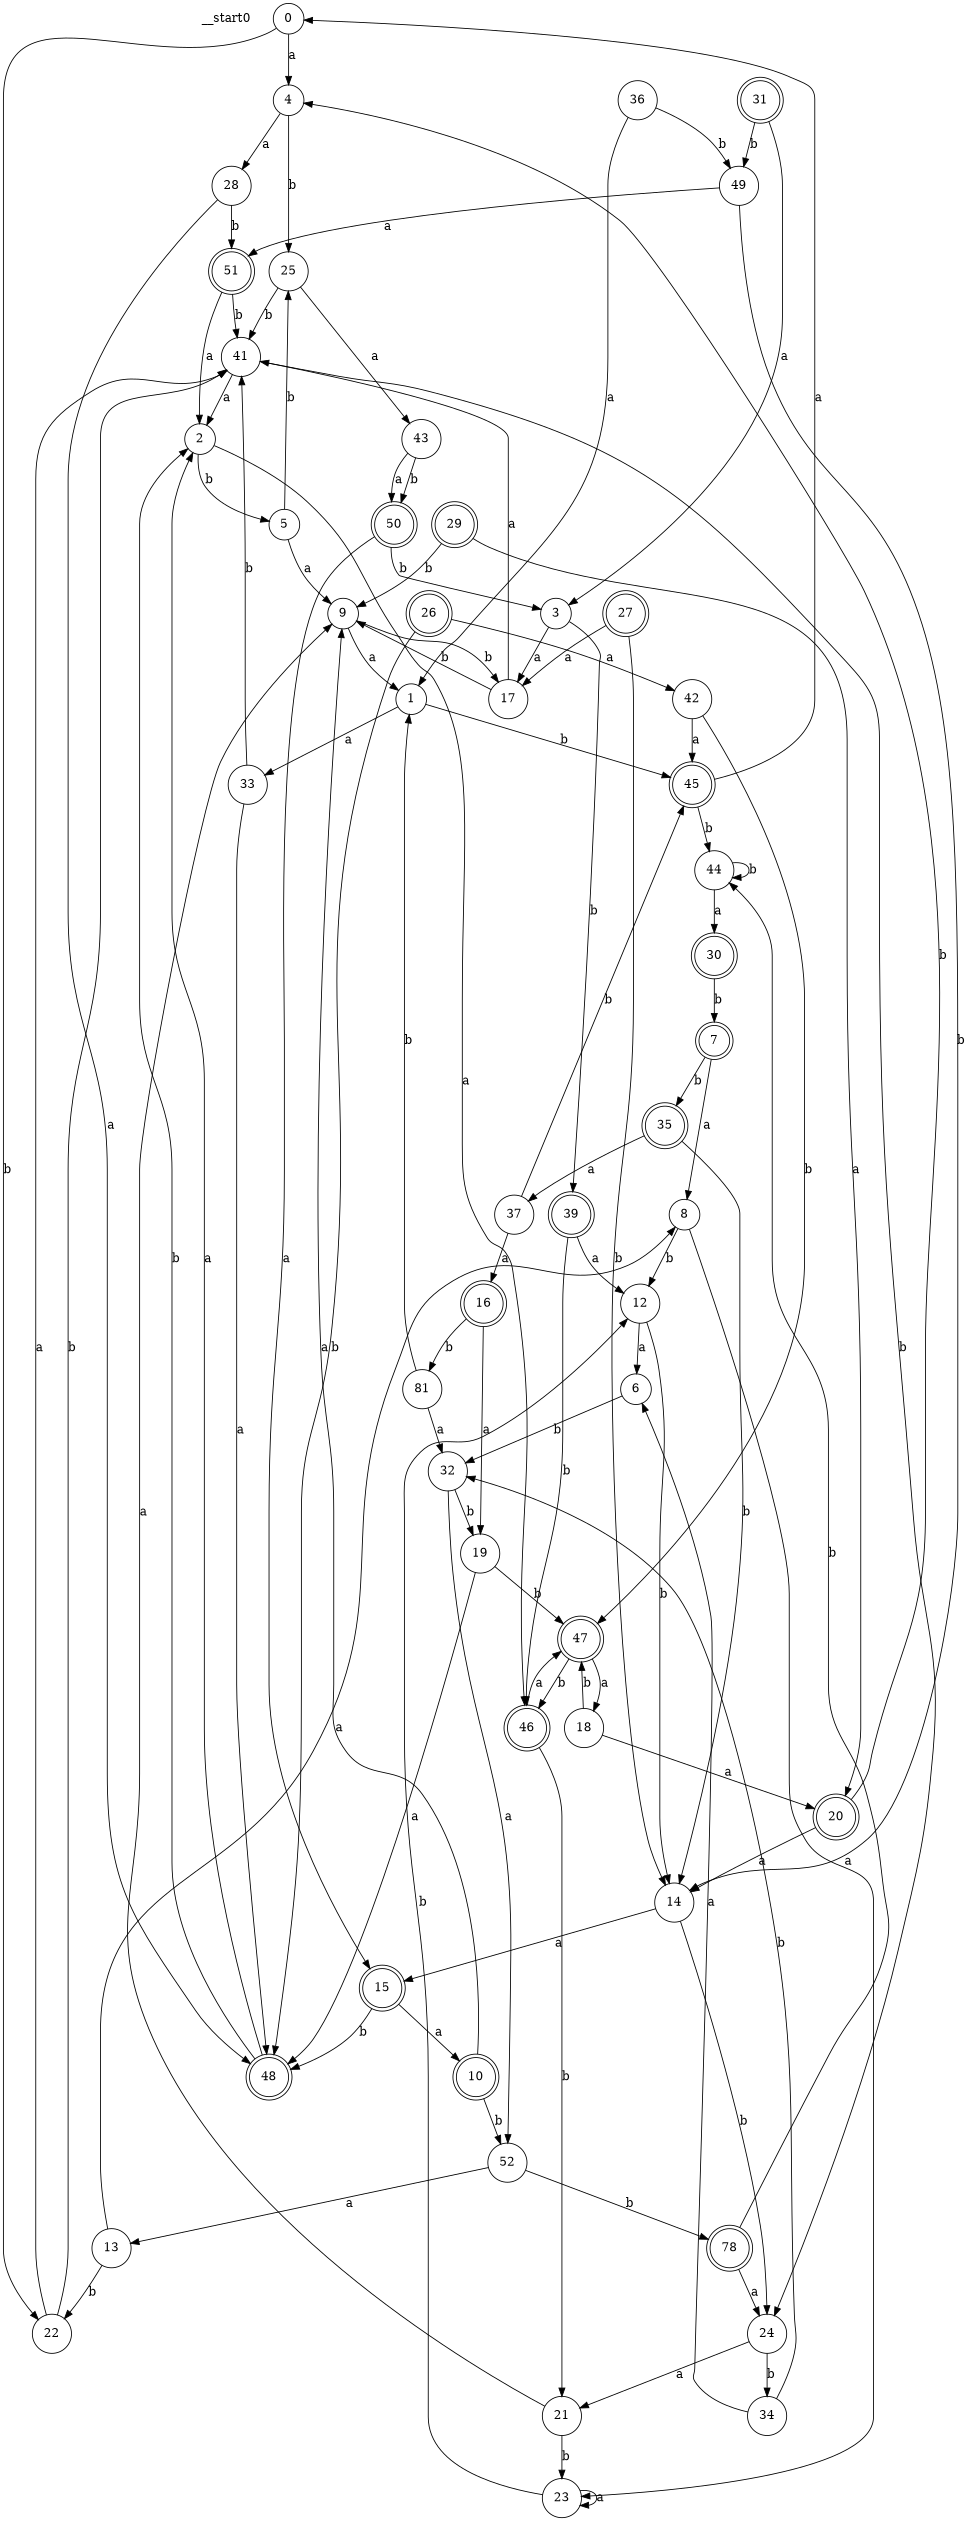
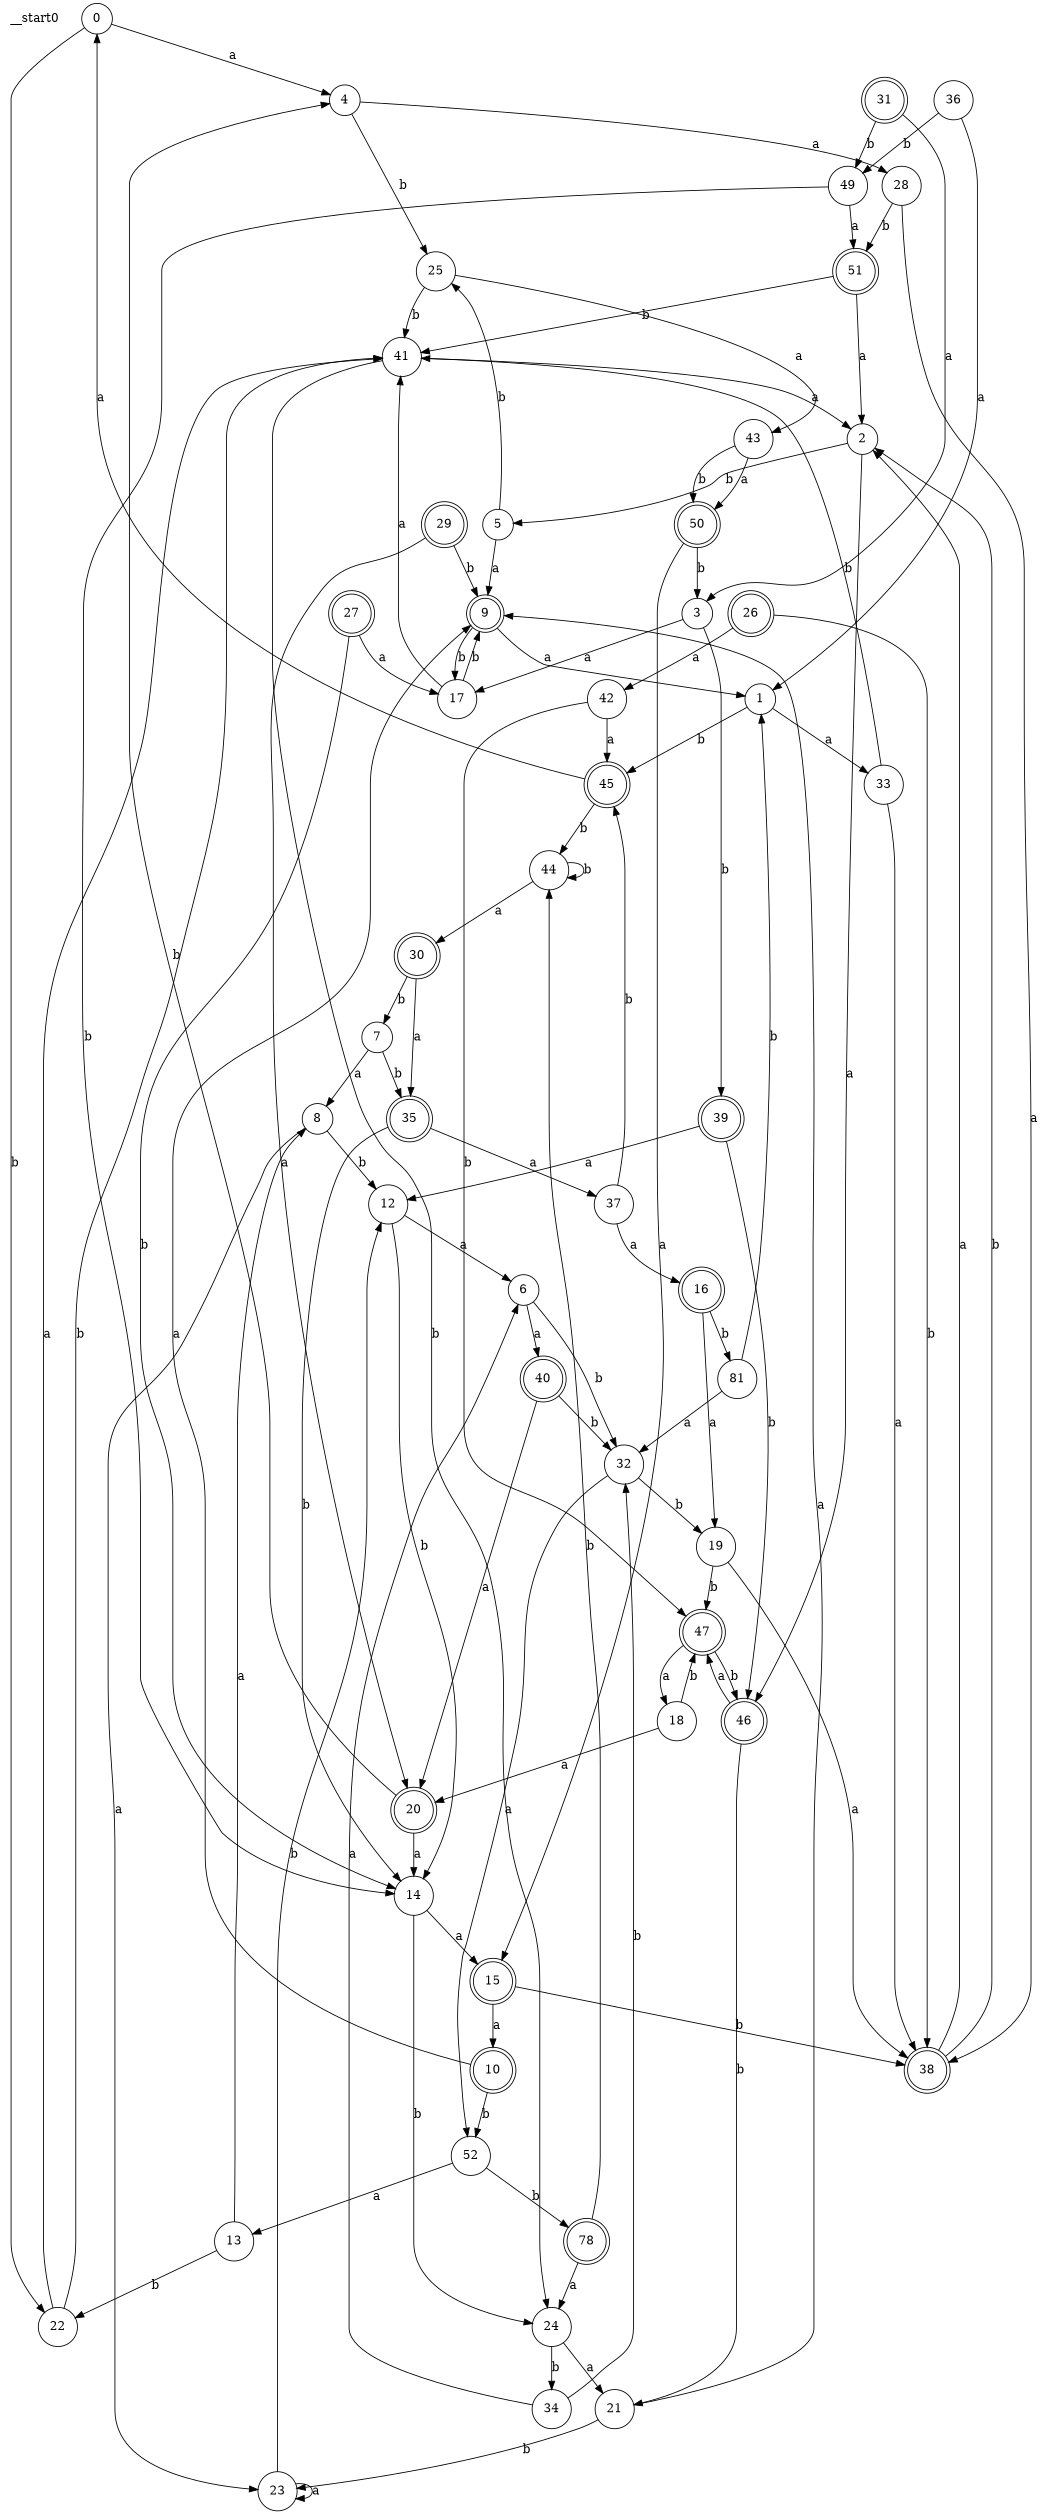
node "9": shape circle -> doublecircle
edge "30" -> "35": added, label "a"
node "7": shape doublecircle -> circle
node "40": added
node "48": label "48" -> "38"
